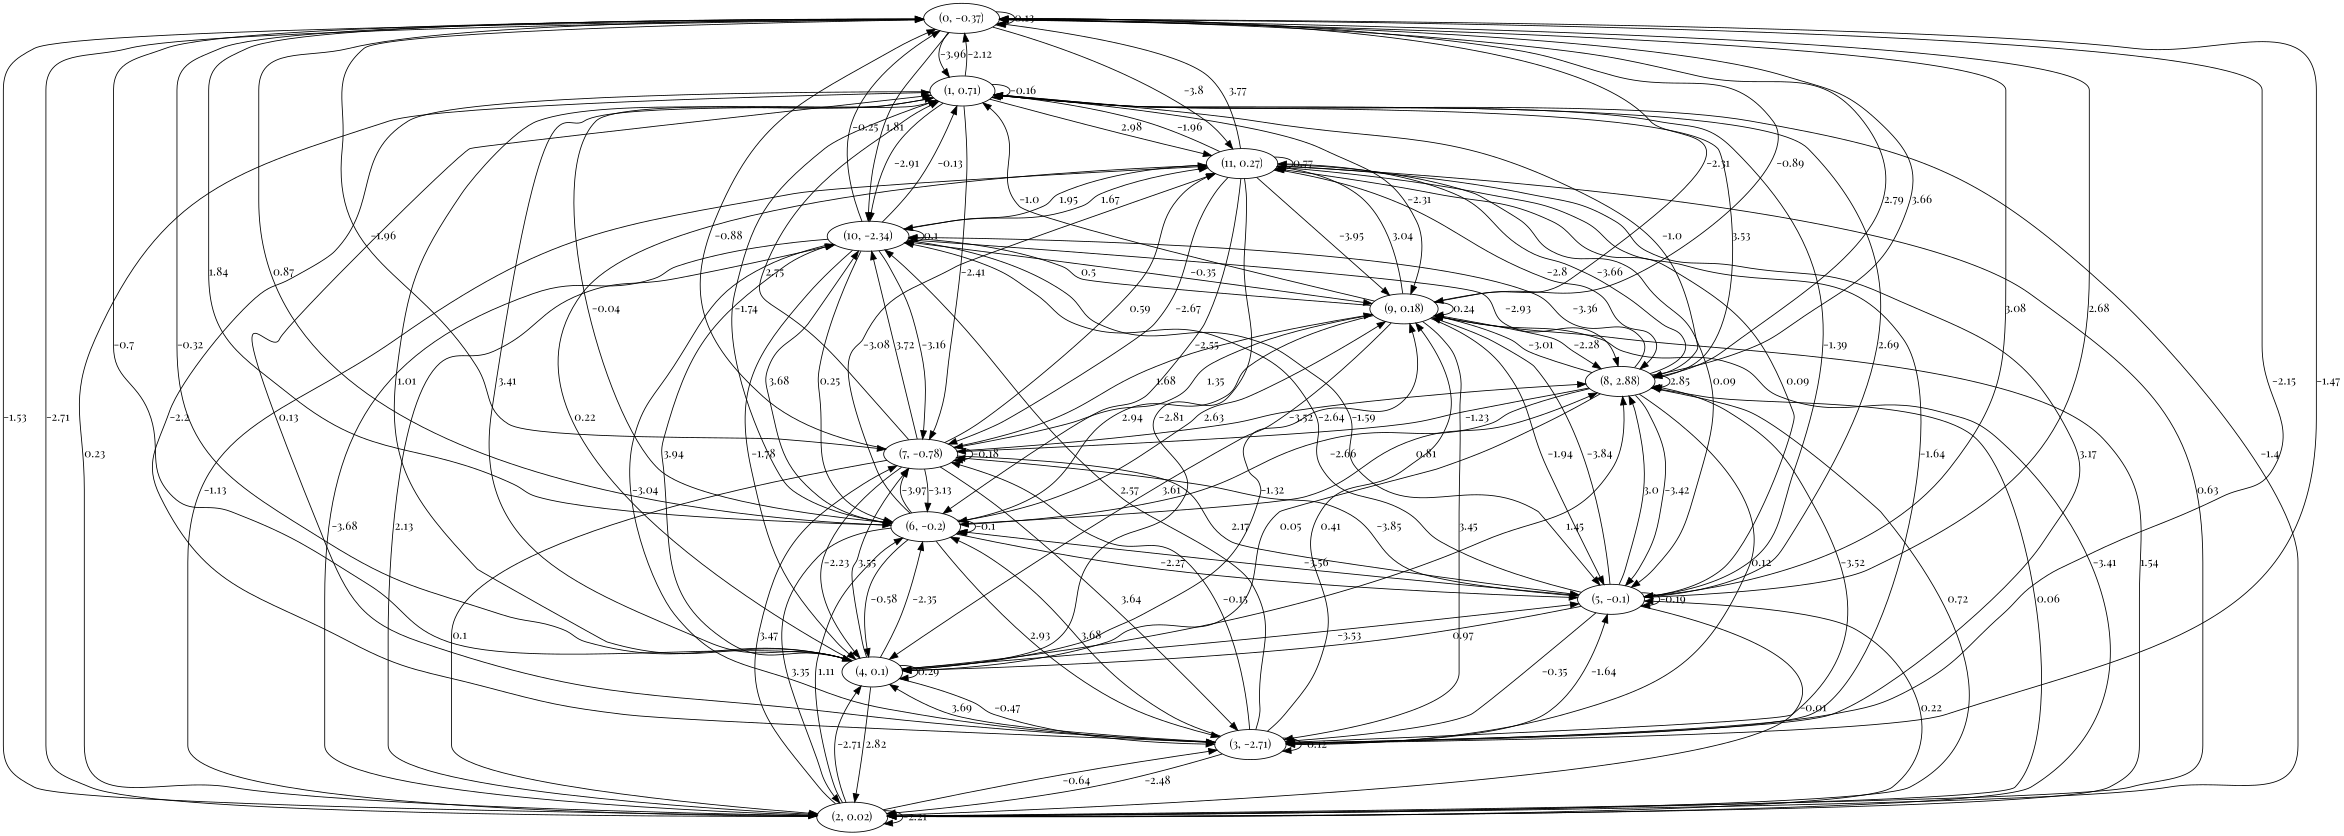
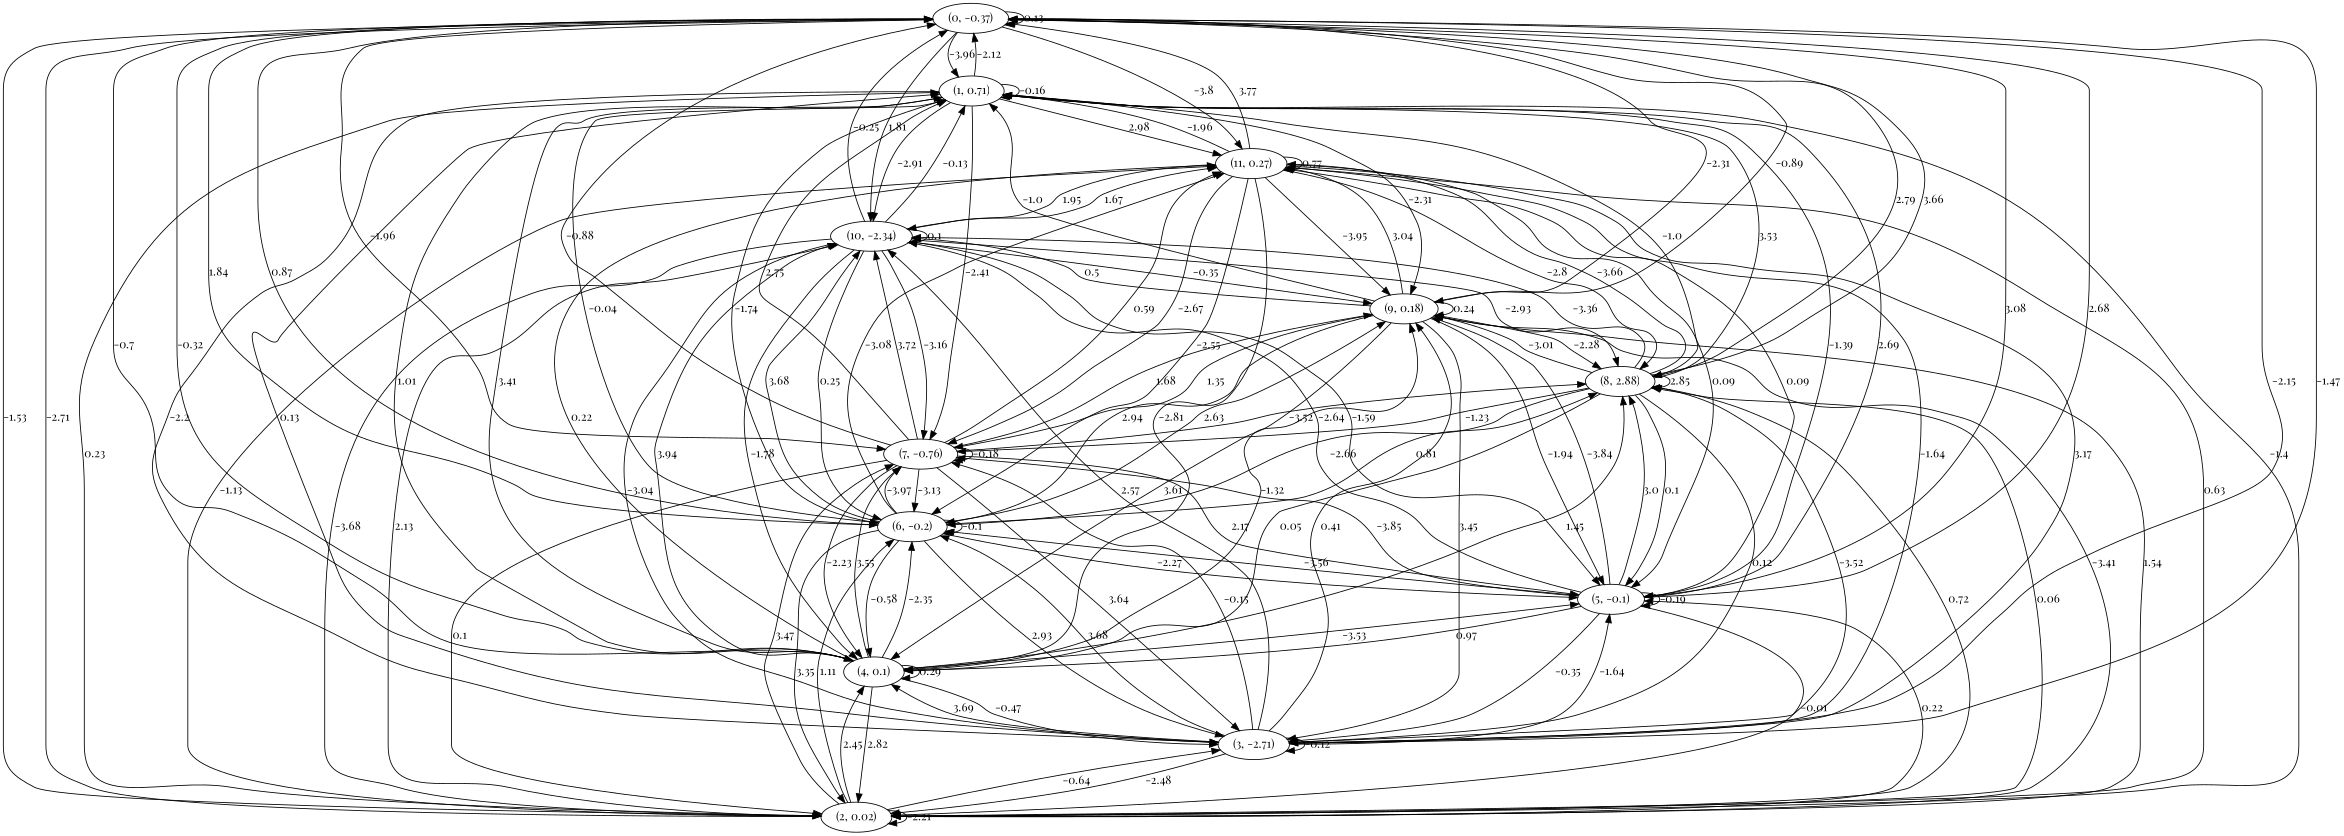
node "(7, -0.78)": label "(7, -0.78)" -> "(7, -0.76)"
edge "(8, 2.88)" -> "(5, -0.1)": label "-3.42" -> "0.1"
edge "(2, 0.02)" -> "(4, 0.1)": label "-2.71" -> "2.45"
